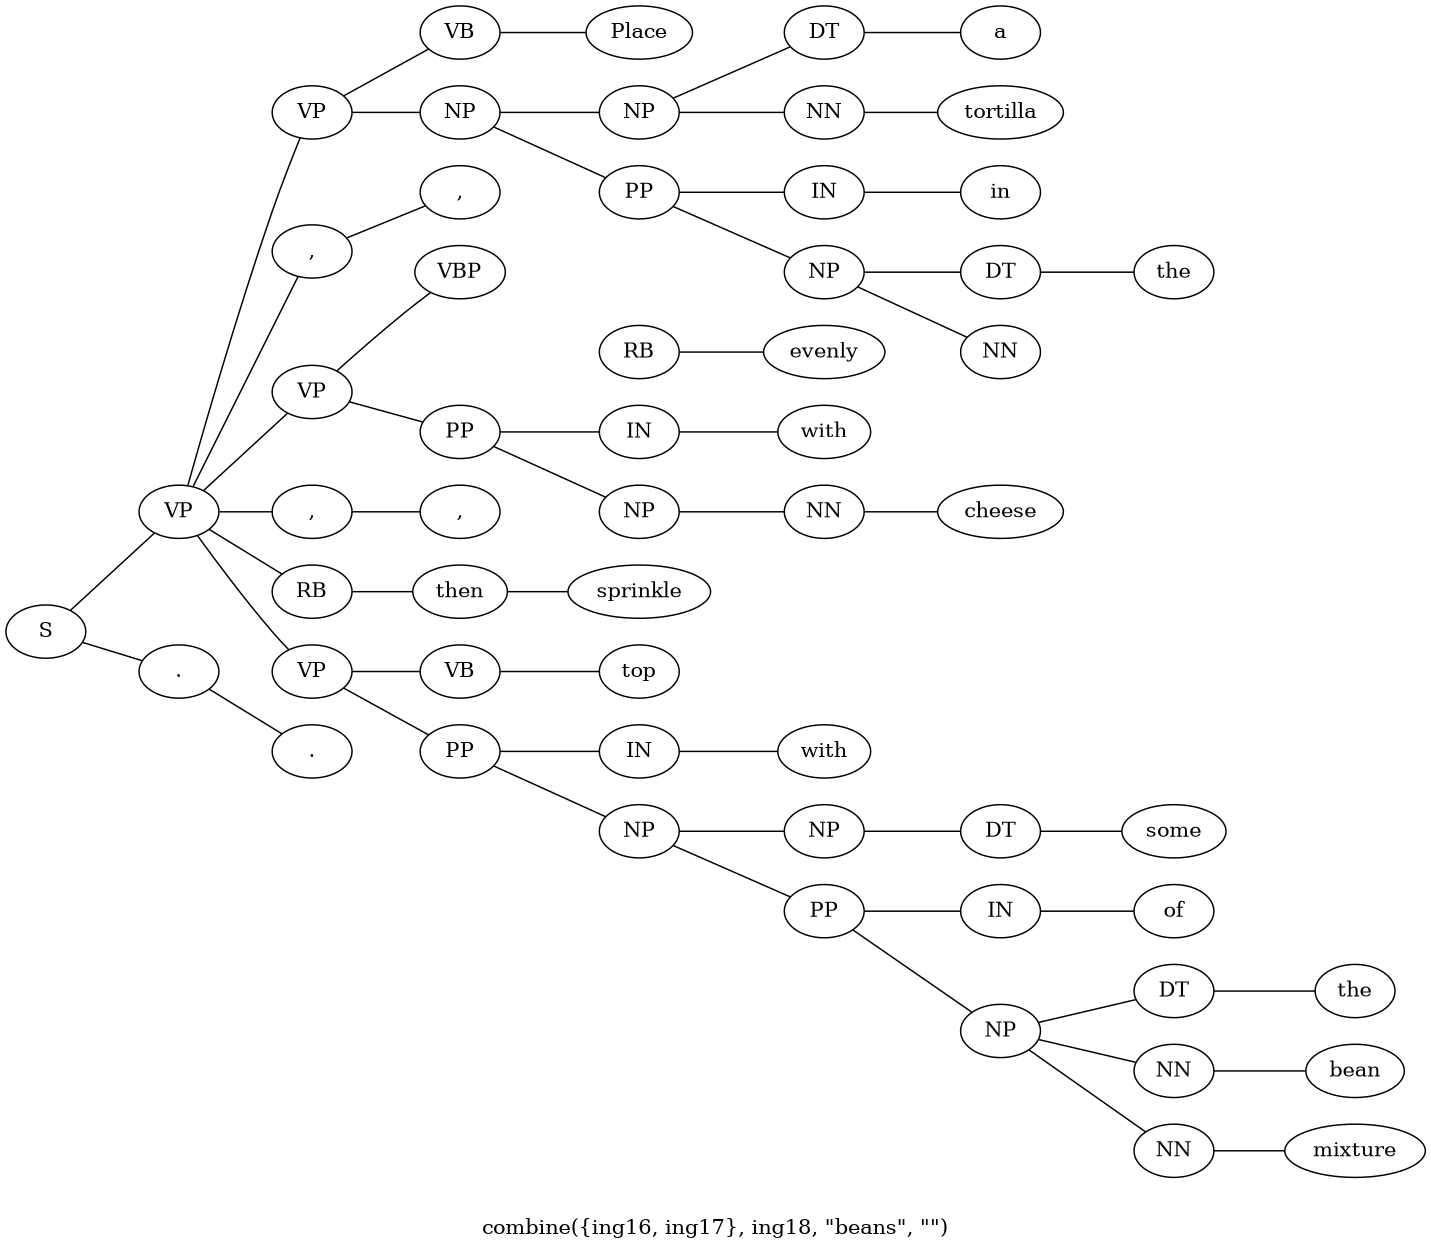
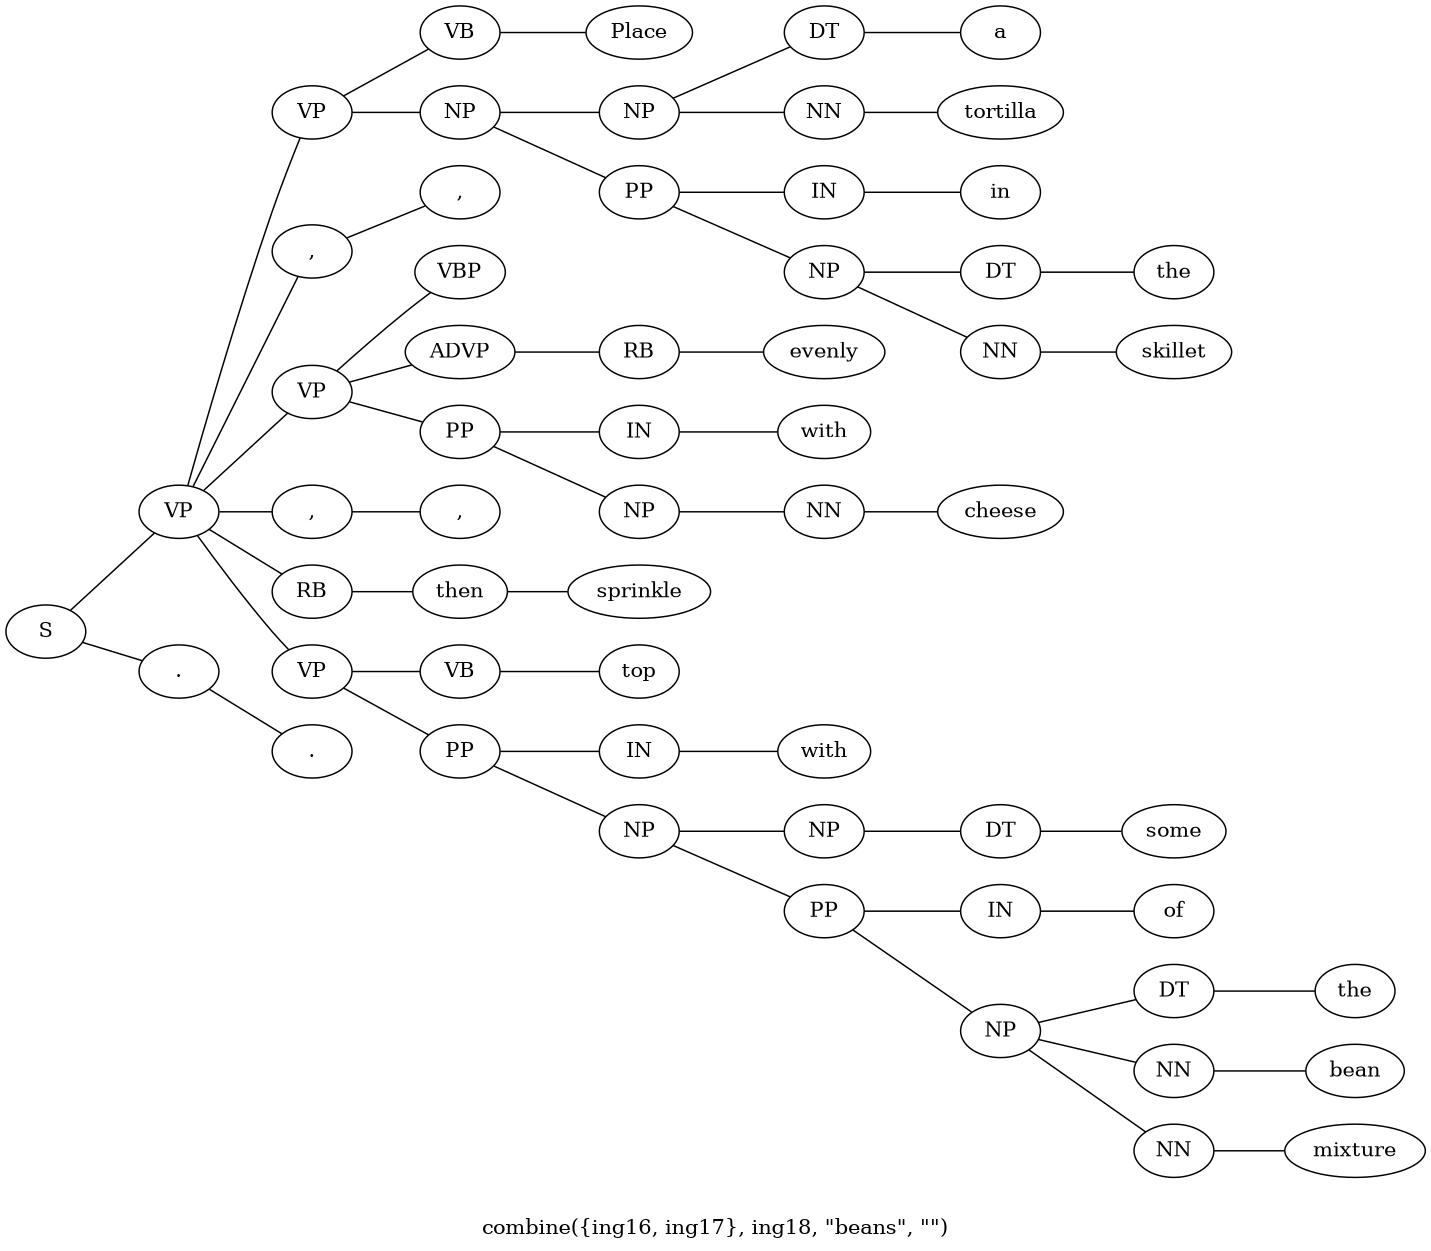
node "ADVP": added
node "skillet": added
